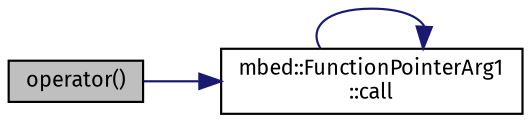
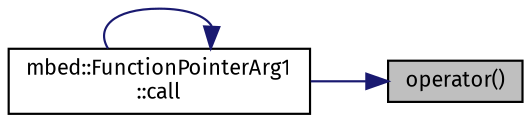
edge "operator()" -> "mbed::FunctionPointerArg1 ::call": reversed
